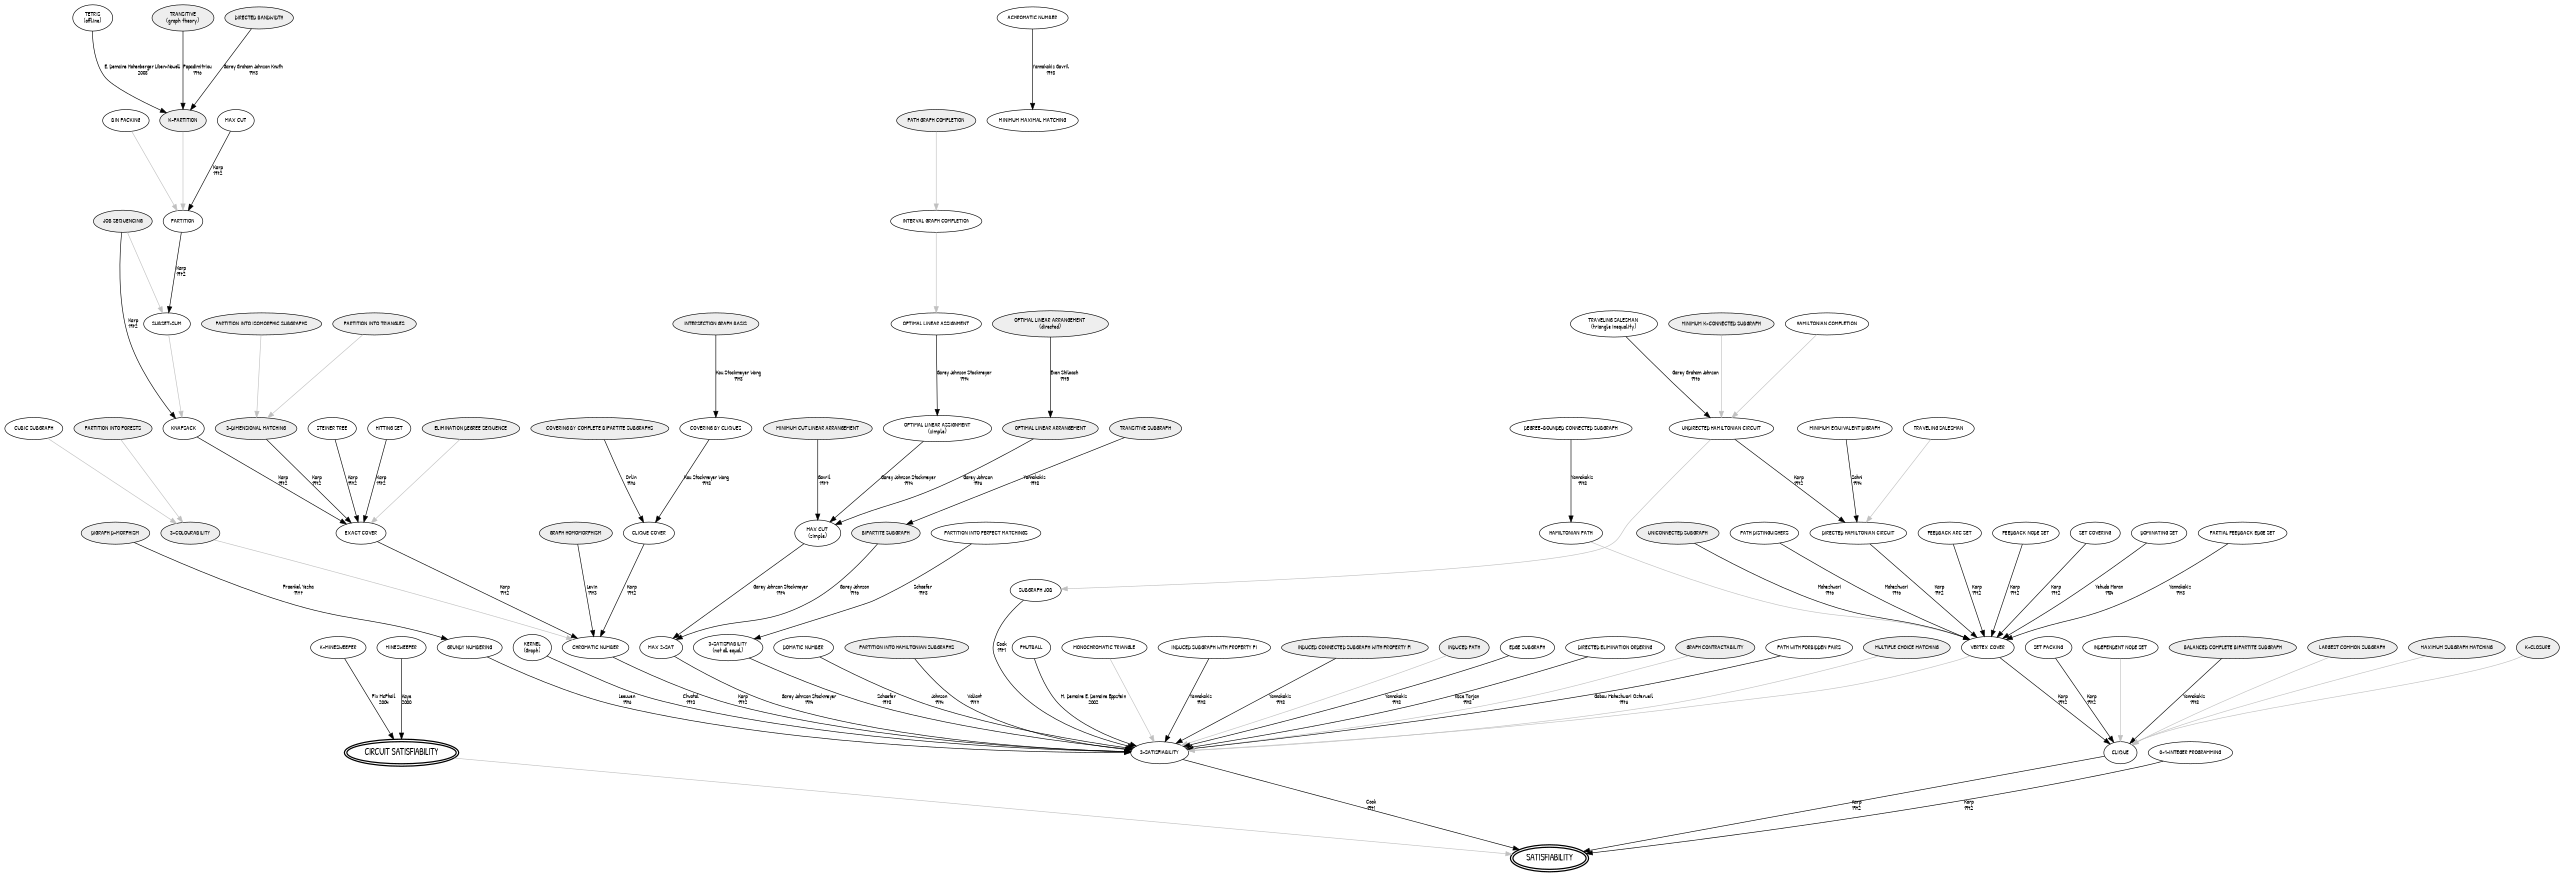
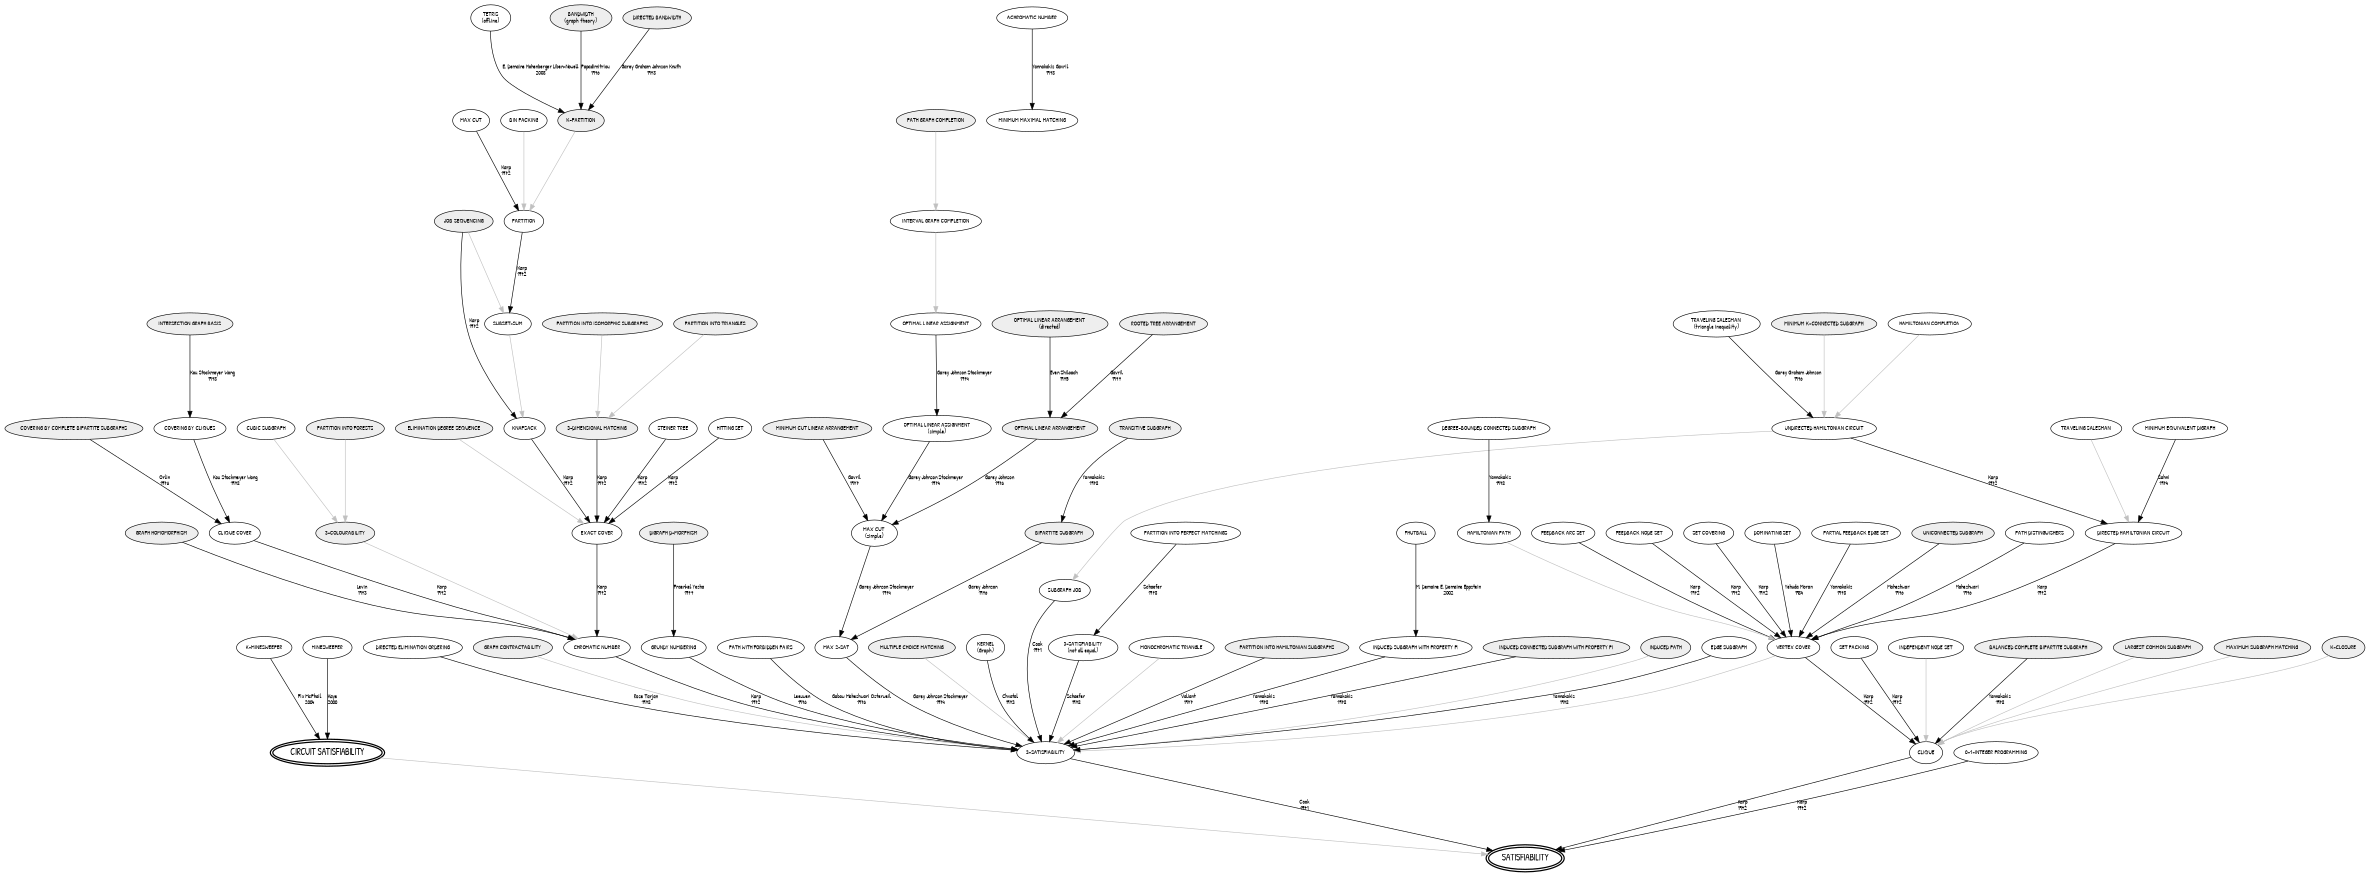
node "TRANSITIVE (graph theory)": label "TRANSITIVE (graph theory)" -> "BANDWIDTH (graph theory)"
node "ROOTED TREE ARRANGEMENT": added
node "DOMATIC NUMBER": removed
edge "PHUTBALL" -> "3-SATISFIABILITY": now "PHUTBALL" -> "INDUCED SUBGRAPH WITH PROPERTY PI"
